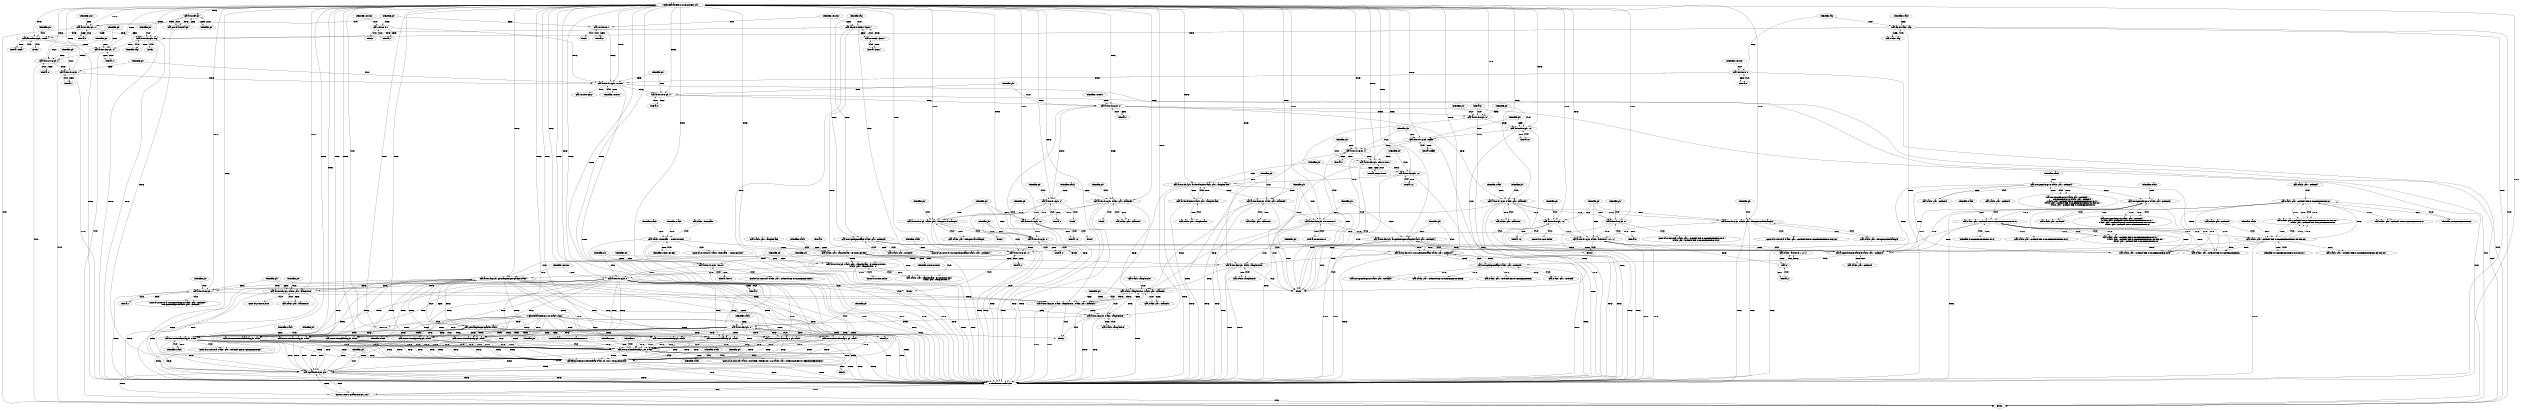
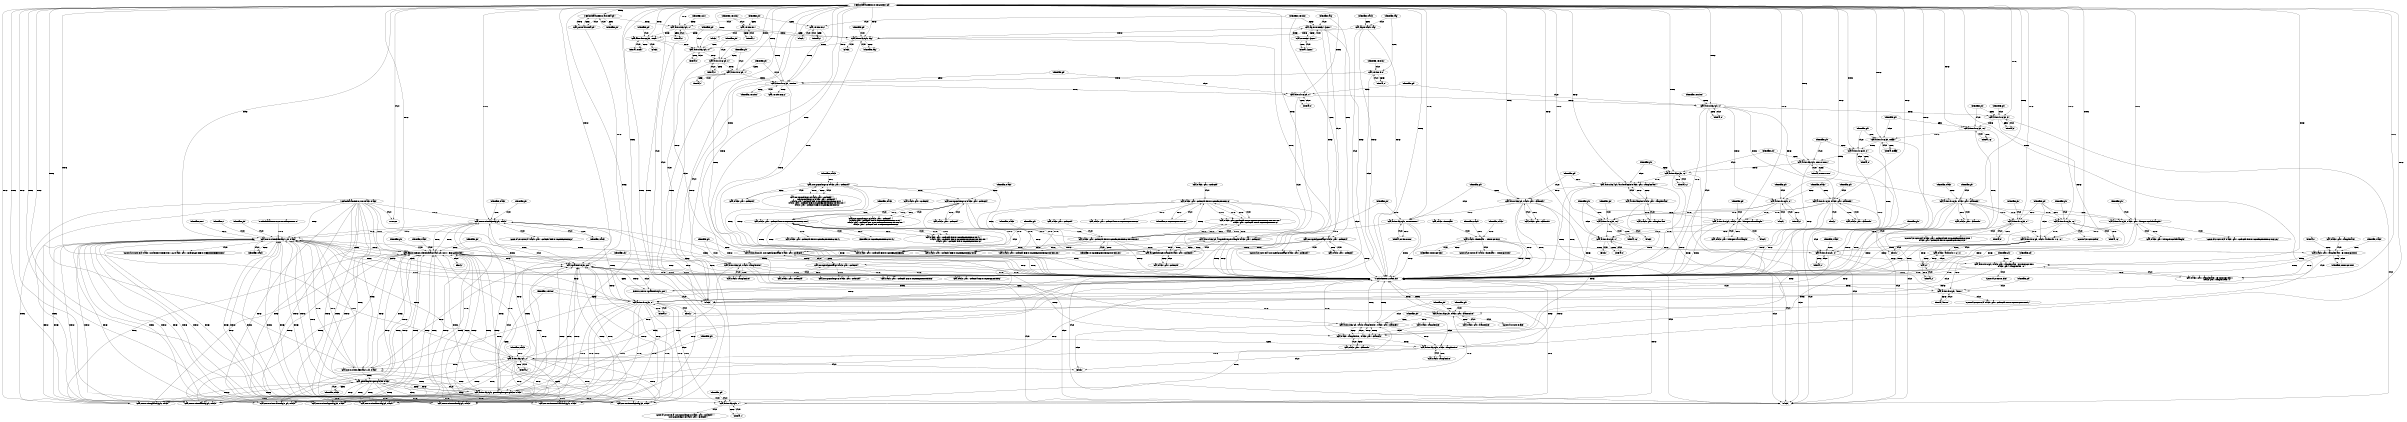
node "(Call,avio_tell(pb))": label "(Call,avio_tell(pb))" -> "(MethodParameterIn,avio_tell(pb))"
node "(Call,track->tag)": removed
edge "(Call,avio_wb16(pb, 3))" -> "(Literal,3)": added, label "CFG:"
edge "(Call,avio_wb16(pb, 48000))" -> "(MethodReturn,static int)": reversed
node "(MethodParameterIn,MOVTrack *dops)": label "(MethodParameterIn,MOVTrack *dops)" -> "(MethodParameterIn,MOVTrack *track)"
edge "(Call,avio_wb32(pb, 2))" -> "(Call,mov_write_eac3_tag(pb, track))": label "CFG: " -> "DDG: "
edge "(Call,get_samples_per_packet(track))" -> "(Call,mov_write_wfex_tag(s, pb, track))": reversed
